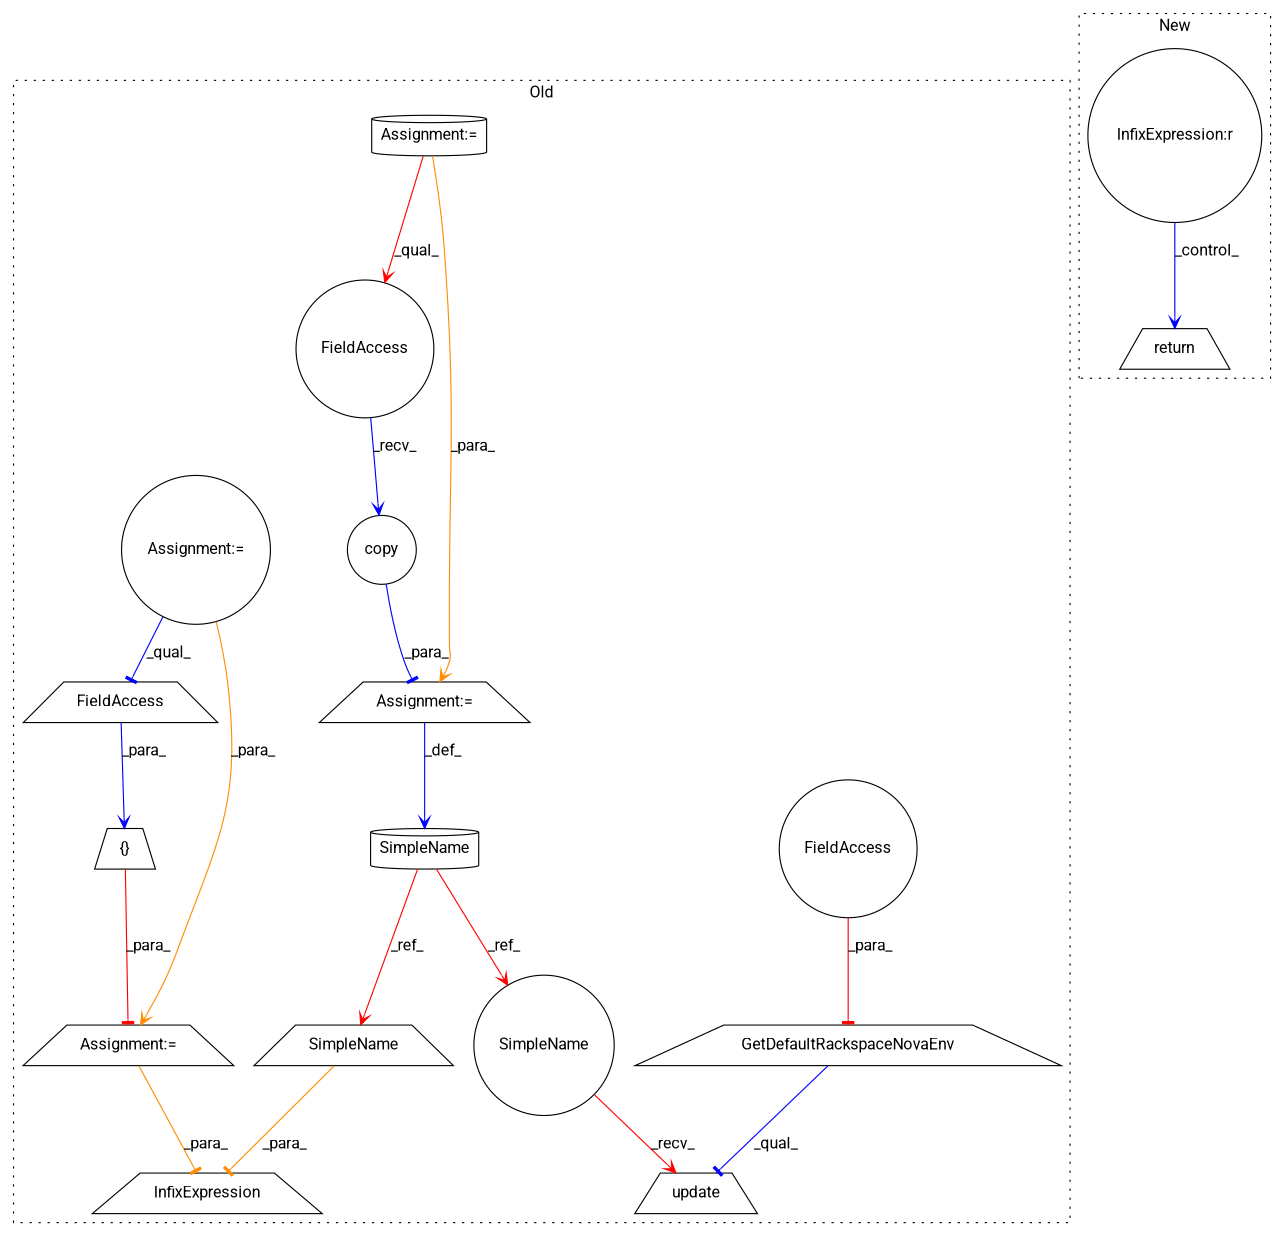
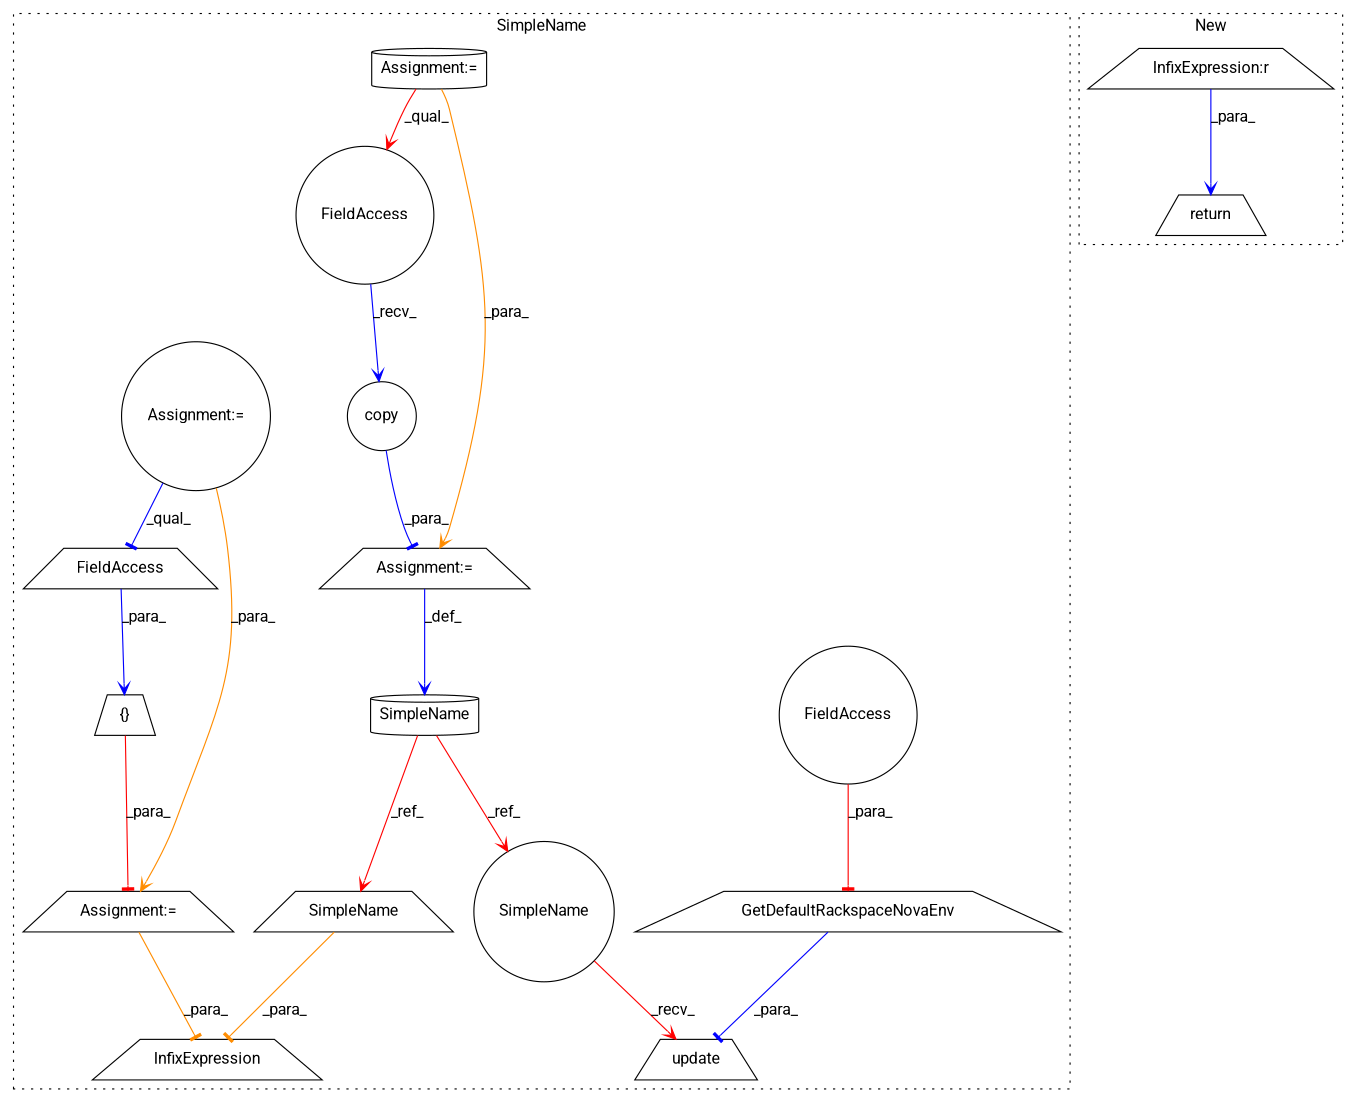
cluster "Old": label "Old" -> "SimpleName"
node "InfixExpression:r": shape circle -> trapezium
edge "InfixExpression:r" -> "return": label "_control_" -> "_para_"
edge "GetDefaultRackspaceNovaEnv" -> "update": label "_qual_" -> "_para_"
